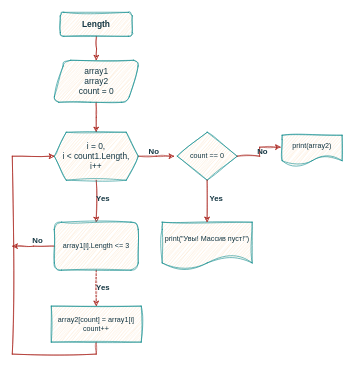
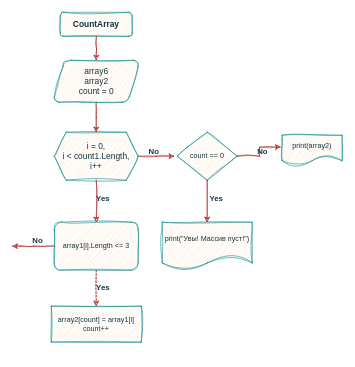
node "Length": label "Length" -> "CountArray"
node "array1 array2 count = 0": label "array1 array2 count = 0" -> "array6 array2 count = 0"
edge "array2[count] = array1[i] count++" -> "i = 0, i < count1.Length, i++": removed
